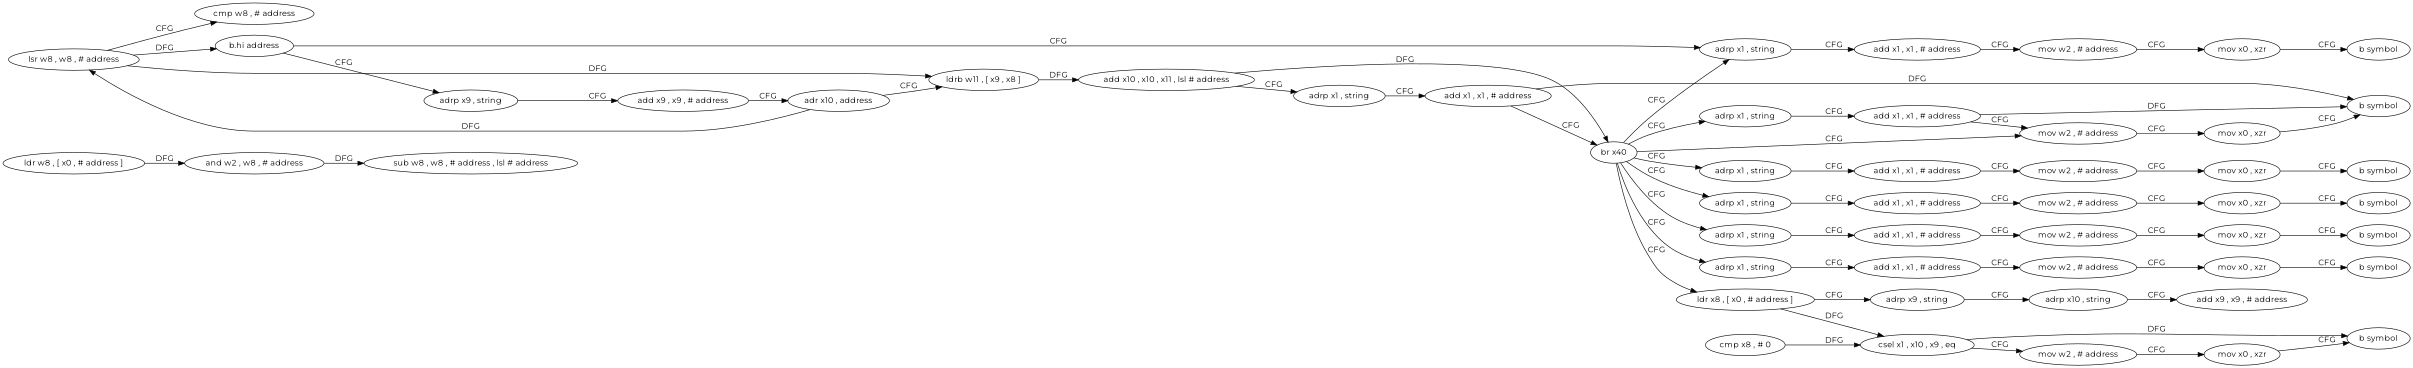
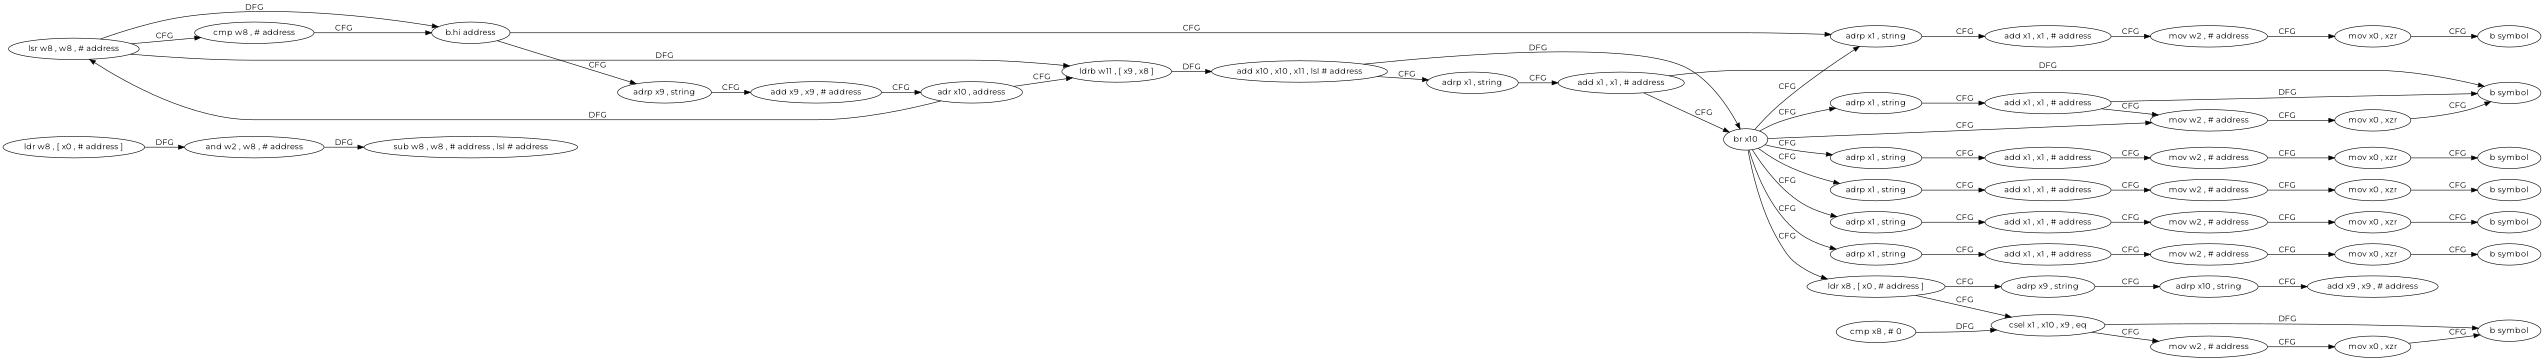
edge "cmp w8 , # address" -> "b.hi address": added, label "CFG"
node "br x40": label "br x40" -> "br x10"
edge "ldr x8 , [ x0 , # address ]" -> "csel x1 , x10 , x9 , eq": label "DFG" -> "CFG"
